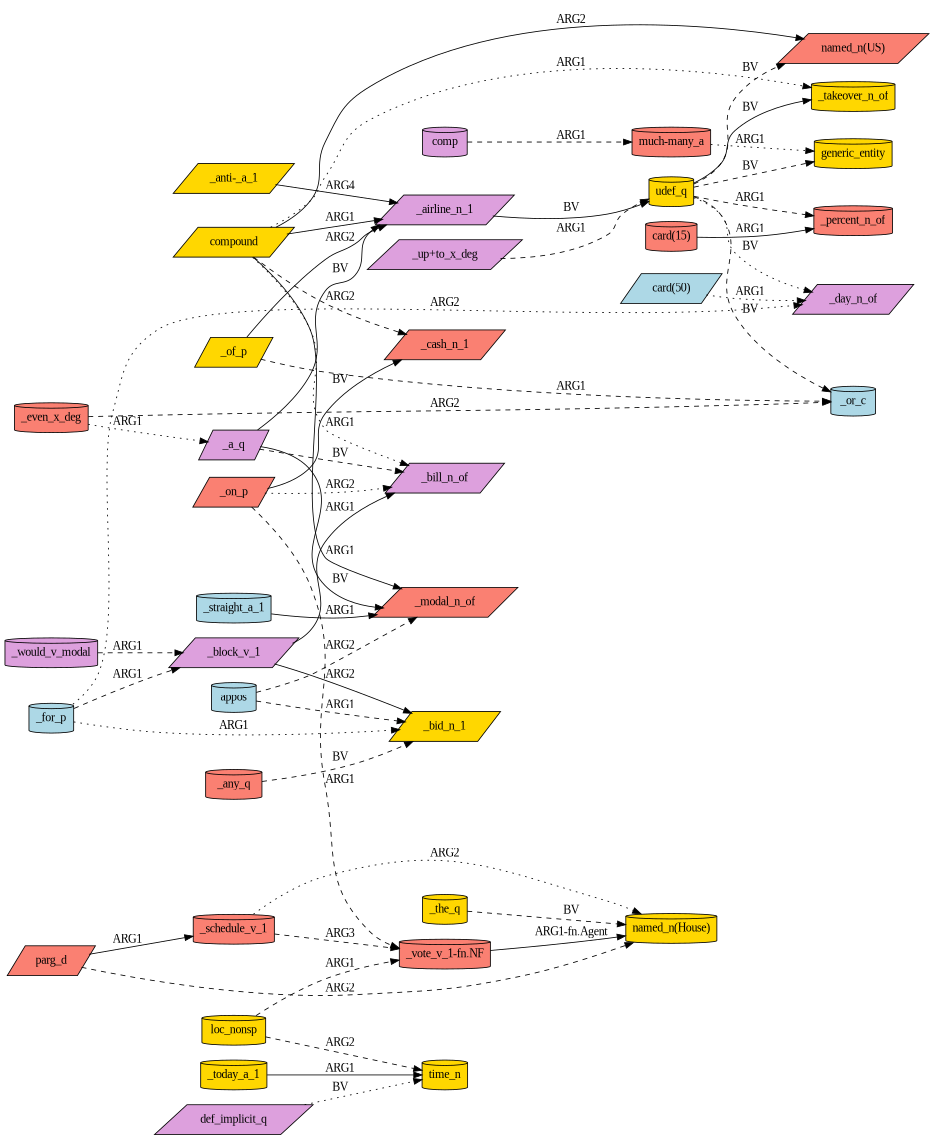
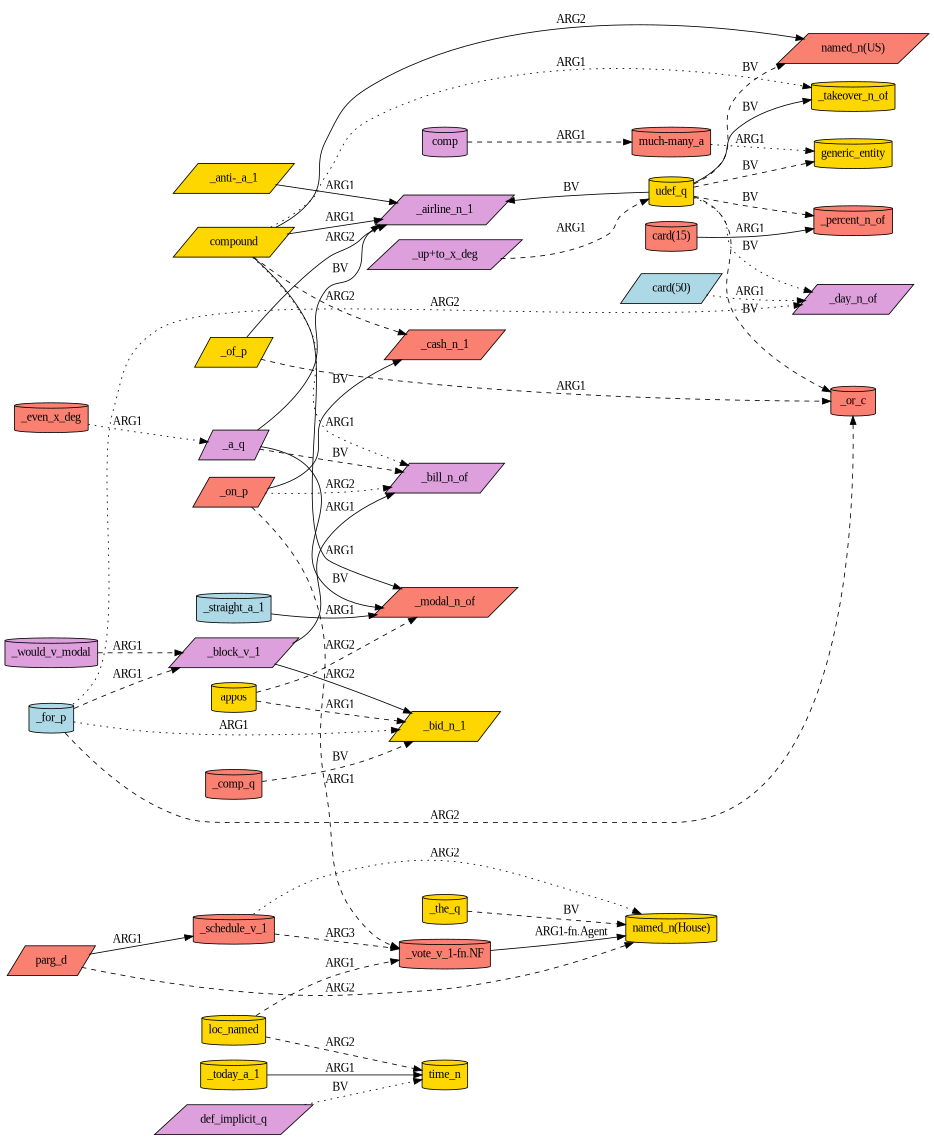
edge "_anti-_a_1" -> "_airline_n_1": label "ARG4" -> "ARG1"
edge "udef_q" -> "_percent_n_of": label "ARG1" -> "BV"
edge "_airline_n_1" -> "udef_q": reversed
node "_or_c": fillcolor lightblue -> salmon
edge "_even_x_deg" -> "_or_c": now "_for_p" -> "_or_c"
node "appos": fillcolor lightblue -> gold
node "_any_q": label "_any_q" -> "_comp_q"
node "loc_nonsp": label "loc_nonsp" -> "loc_named"
